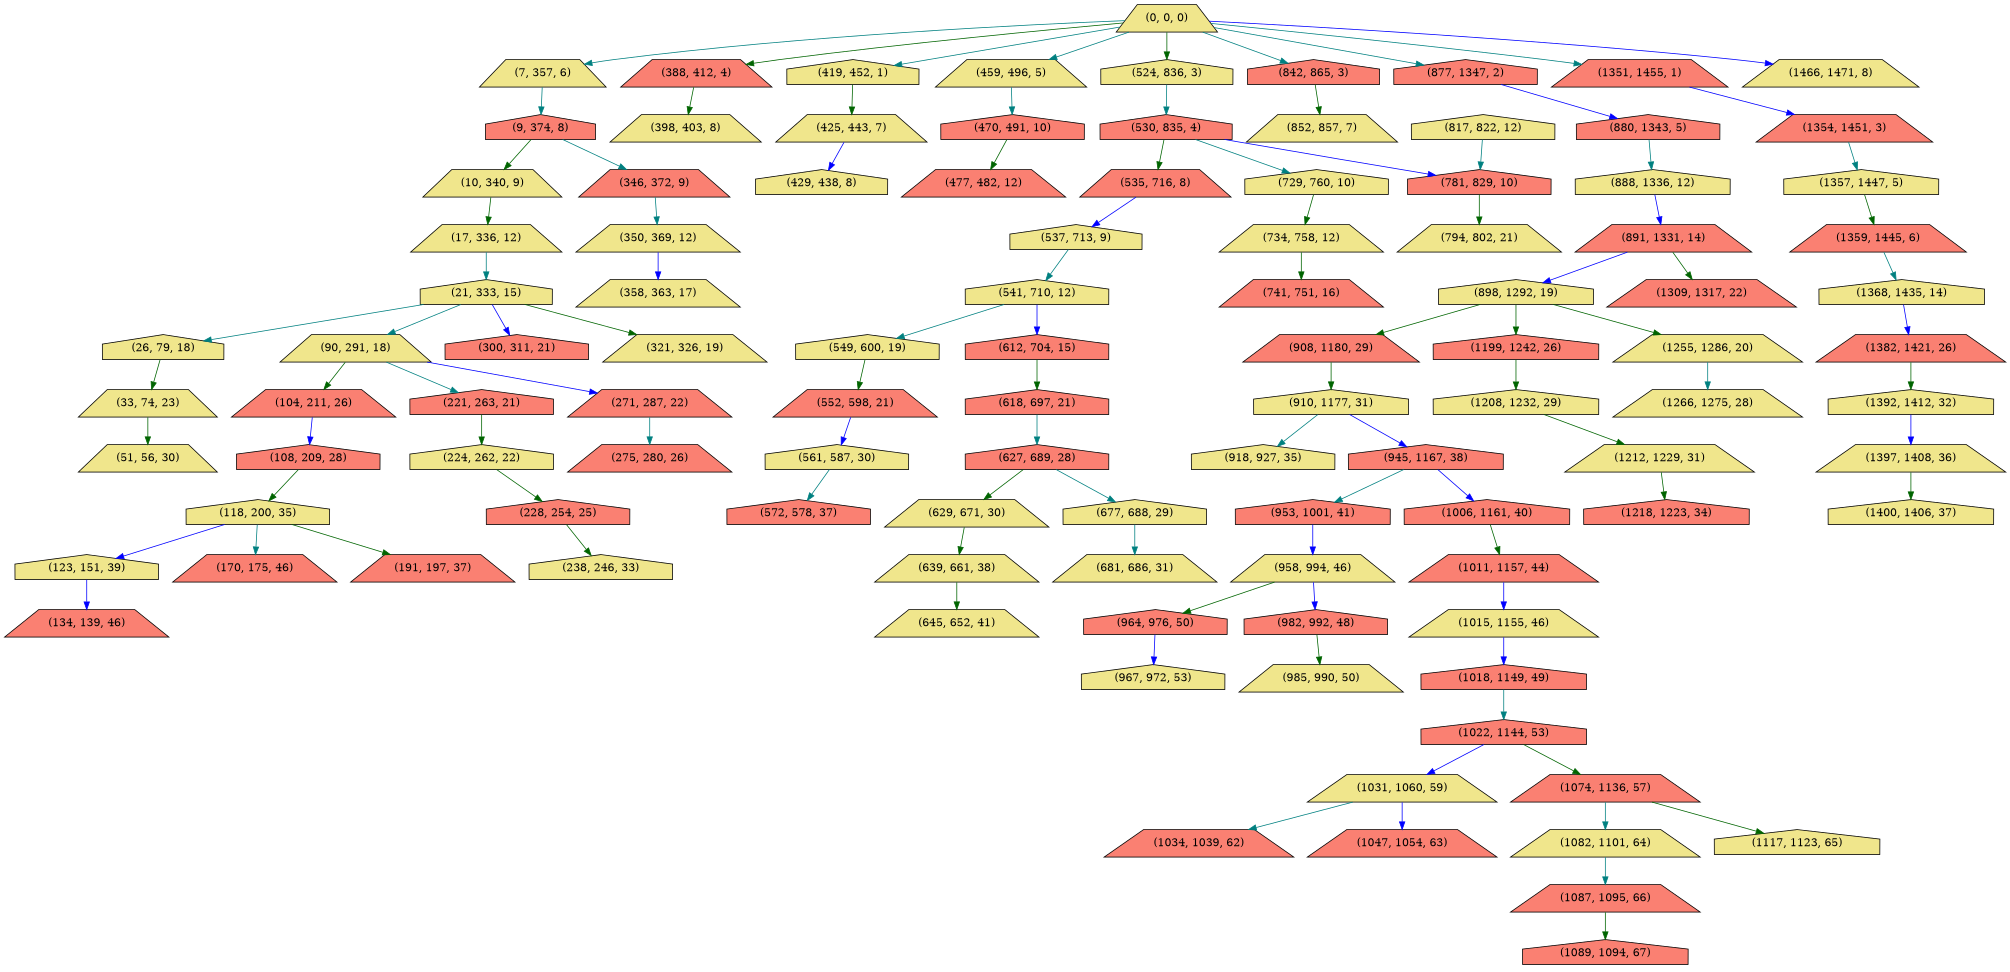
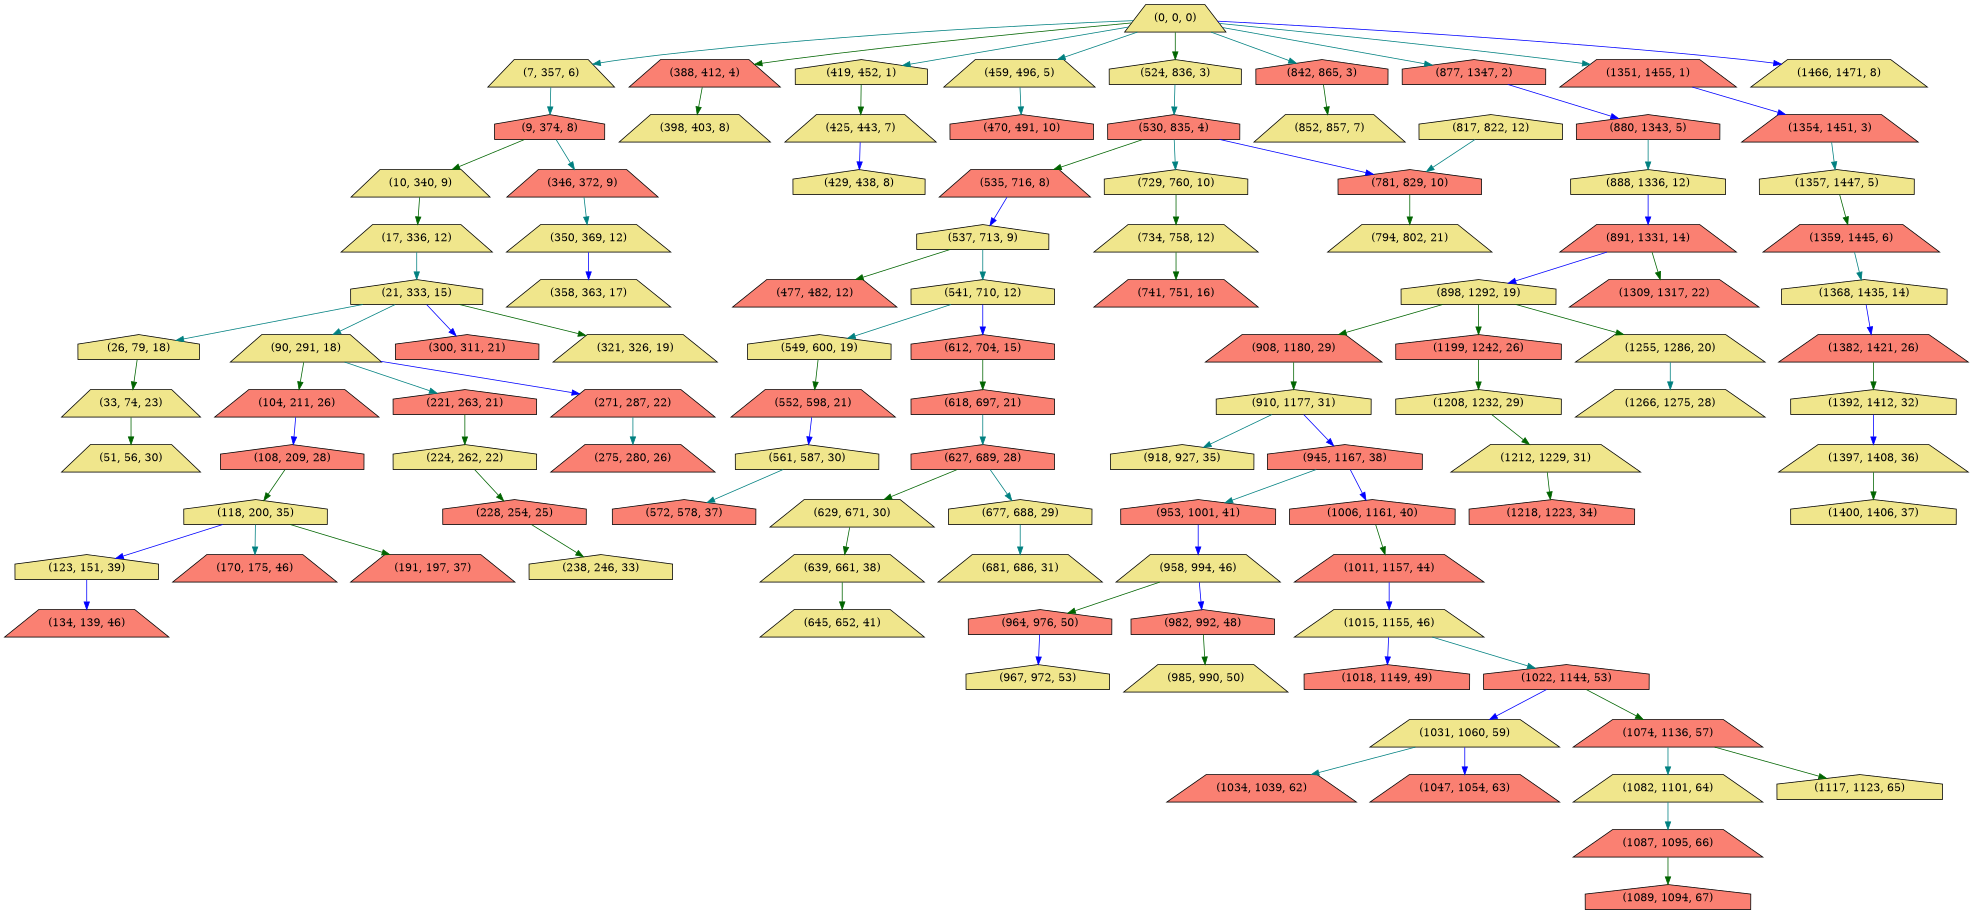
edge "(470, 491, 10)" -> "(477, 482, 12)": now "(537, 713, 9)" -> "(477, 482, 12)"
edge "(1018, 1149, 49)" -> "(1022, 1144, 53)": now "(1015, 1155, 46)" -> "(1022, 1144, 53)"
